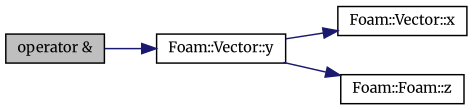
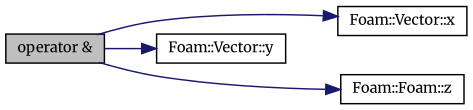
edge "Foam::Vector::y" -> "Foam::Vector::x": now "operator &" -> "Foam::Vector::x"
edge "Foam::Vector::y" -> "Foam::Foam::z": now "operator &" -> "Foam::Foam::z"
